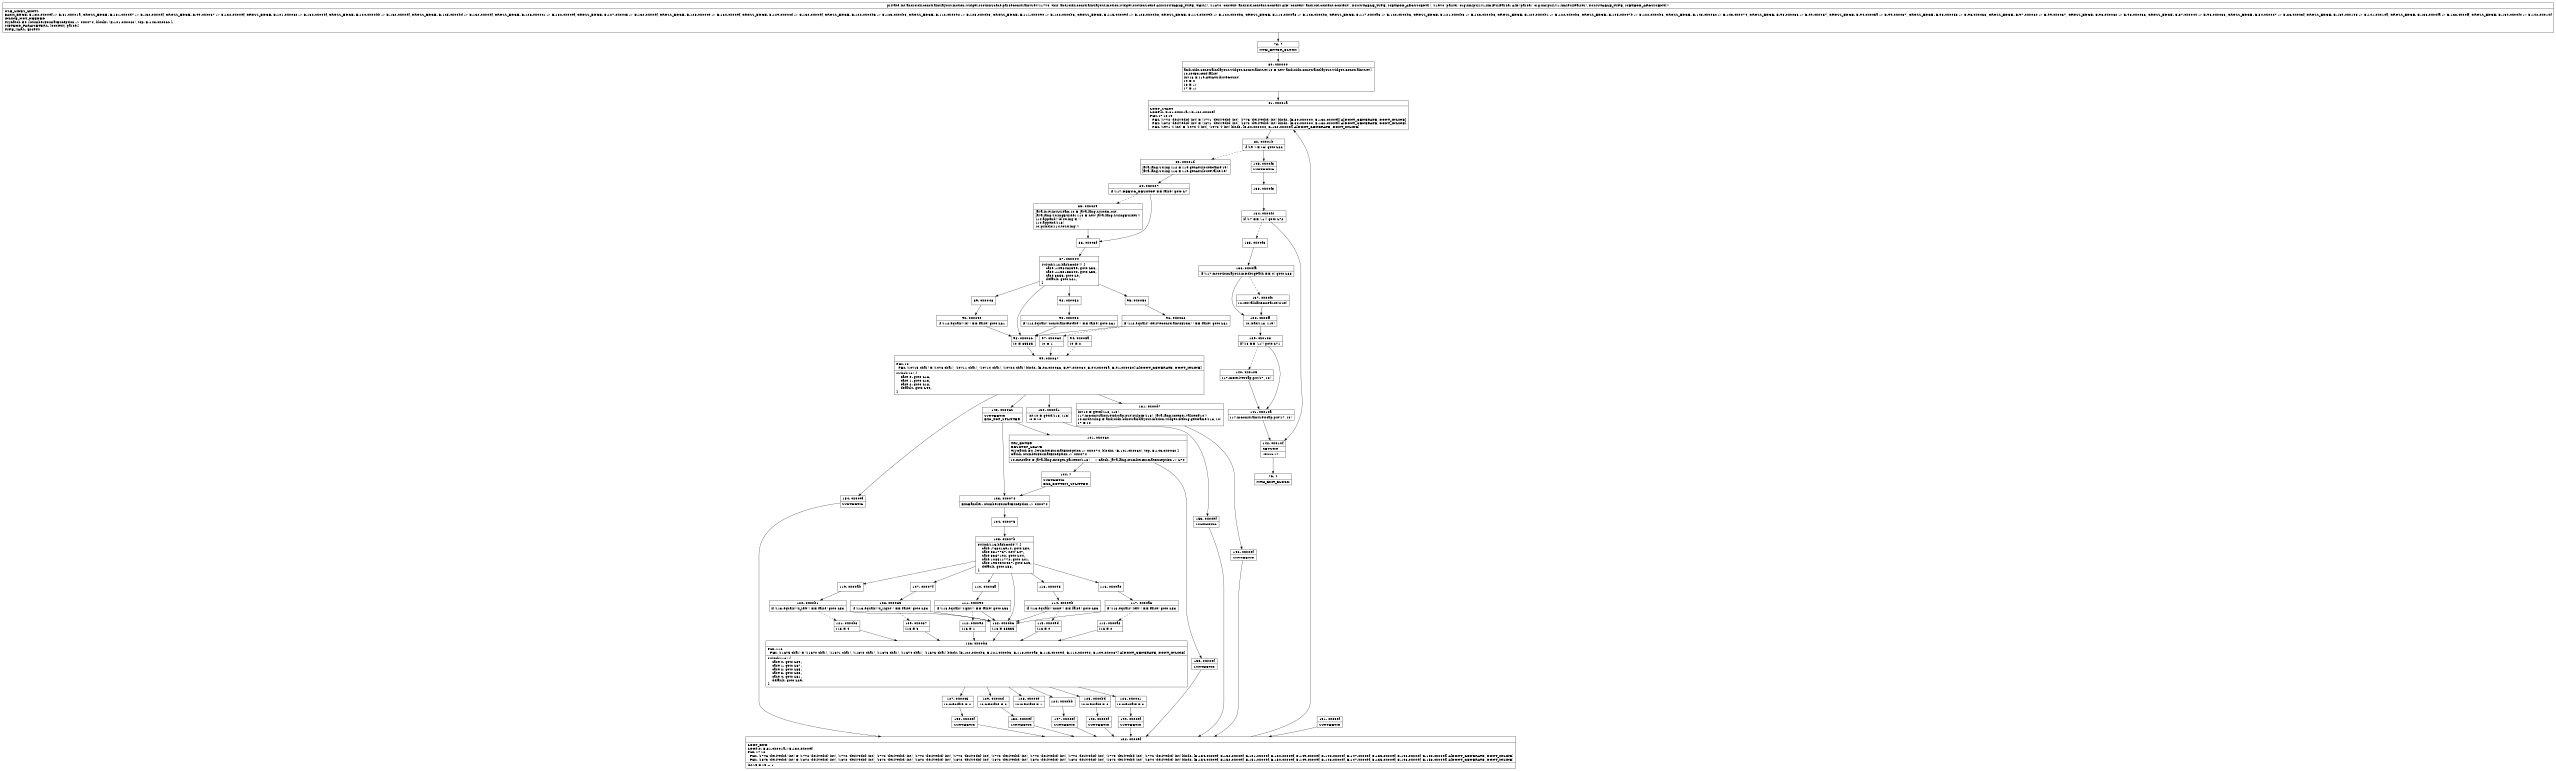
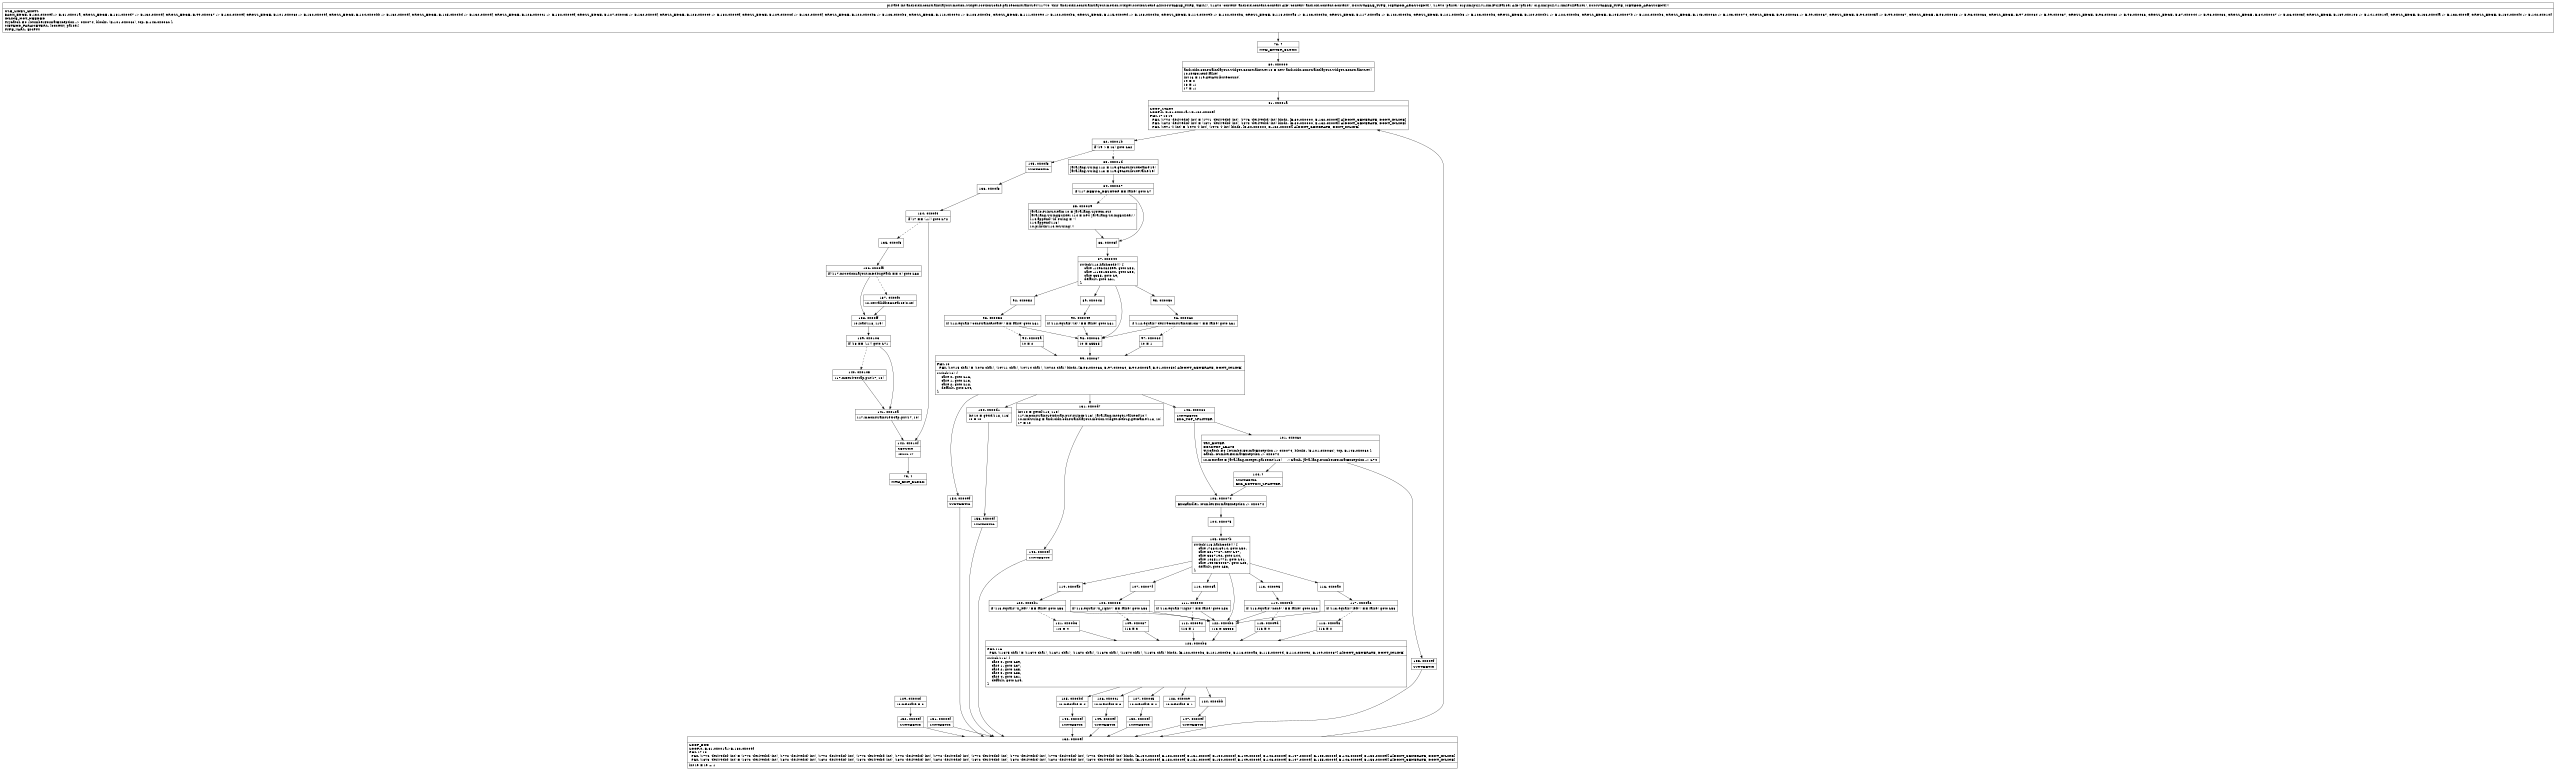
edge "93: 0x0058" -> "94: 0x005a": added
edge "94: 0x005a" -> "99: 0x0067": style dashed -> solid
edge "123: 0x00b8" -> "129: 0x00cd": removed
